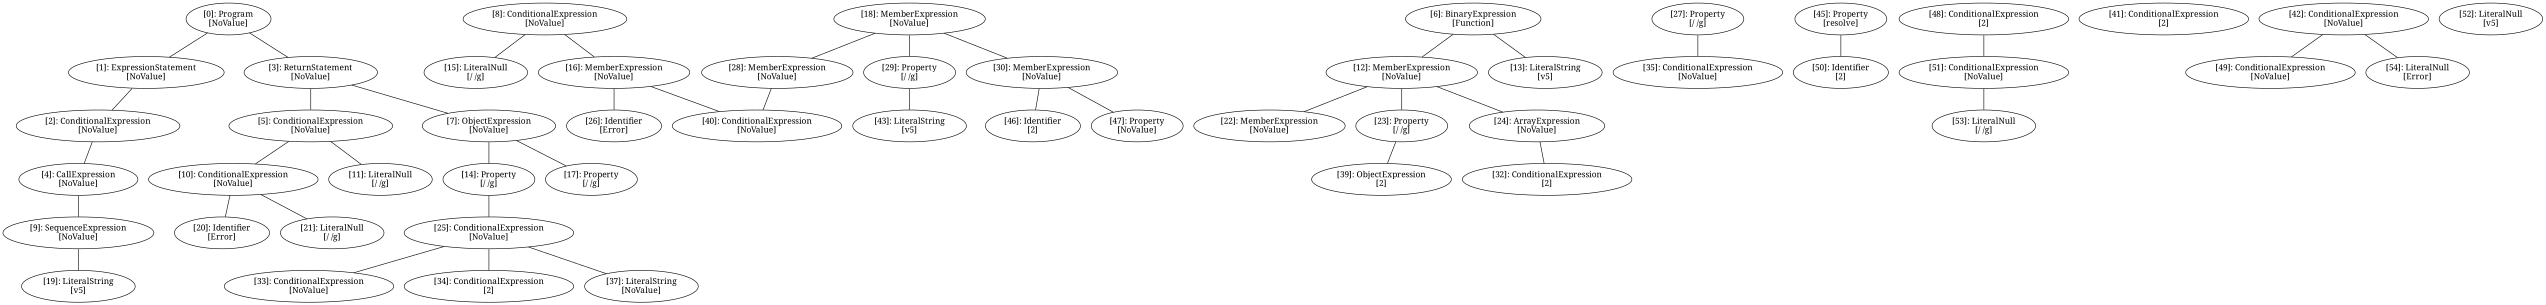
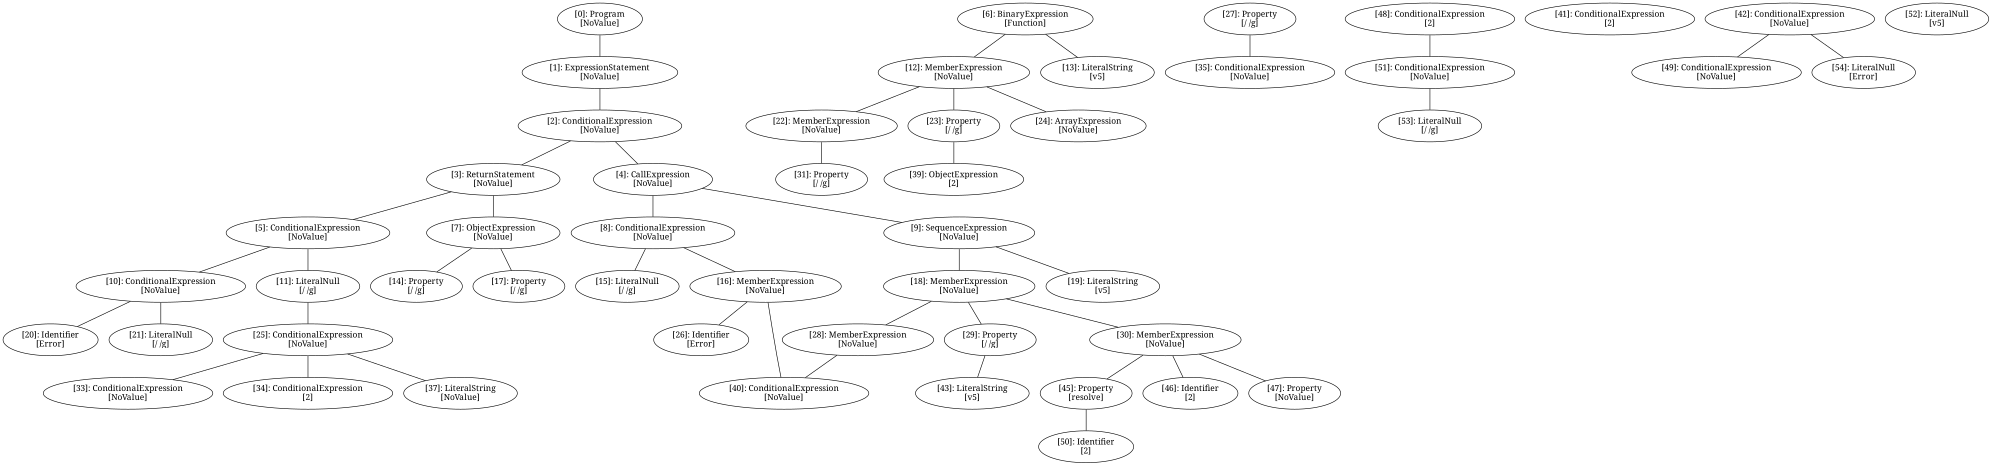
edge "[0]: Program [NoValue]" -- "[3]: ReturnStatement [NoValue]": now "[2]: ConditionalExpression [NoValue]" -- "[3]: ReturnStatement [NoValue]"
node "[31]: Property [/ /g]": added
node "[32]: ConditionalExpression [2]": removed
edge "[14]: Property [/ /g]" -- "[25]: ConditionalExpression [NoValue]": now "[11]: LiteralNull [/ /g]" -- "[25]: ConditionalExpression [NoValue]"
edge "[4]: CallExpression [NoValue]" -- "[8]: ConditionalExpression [NoValue]": added
edge "[9]: SequenceExpression [NoValue]" -- "[18]: MemberExpression [NoValue]": added
edge "[30]: MemberExpression [NoValue]" -- "[45]: Property [resolve]": added
